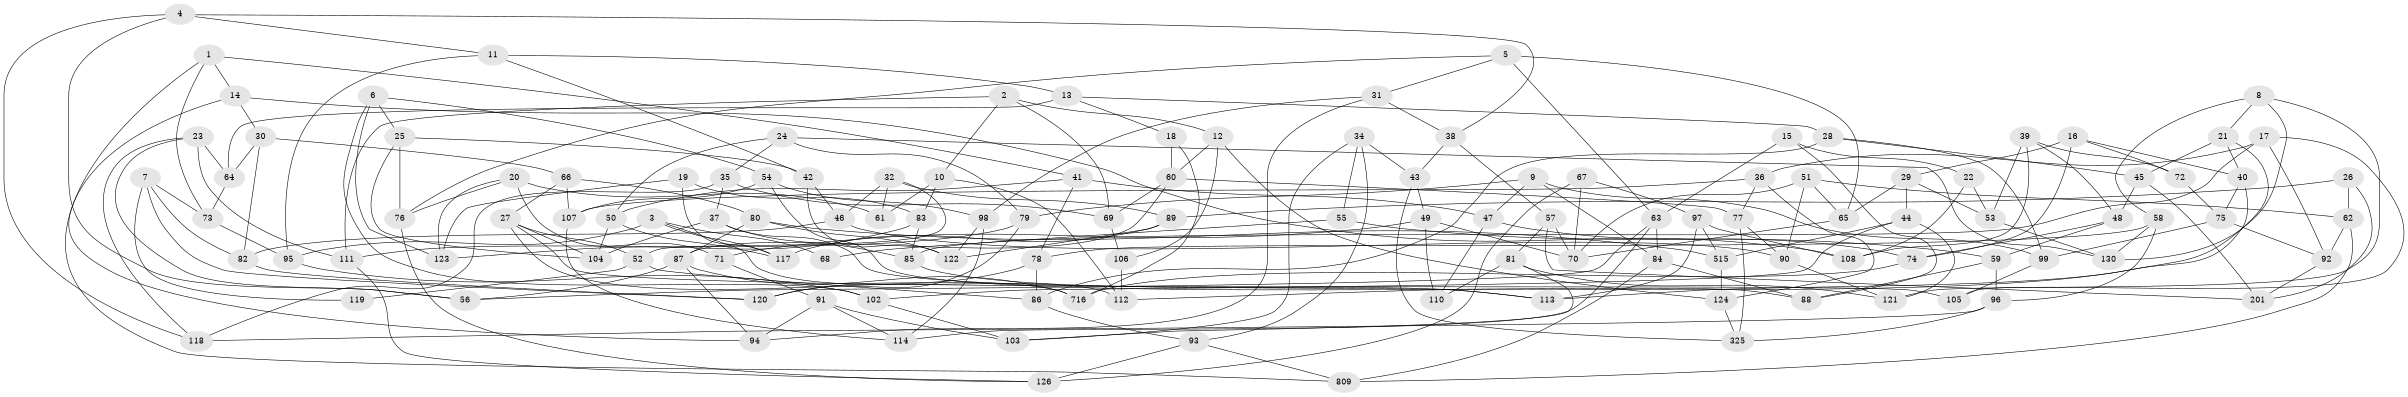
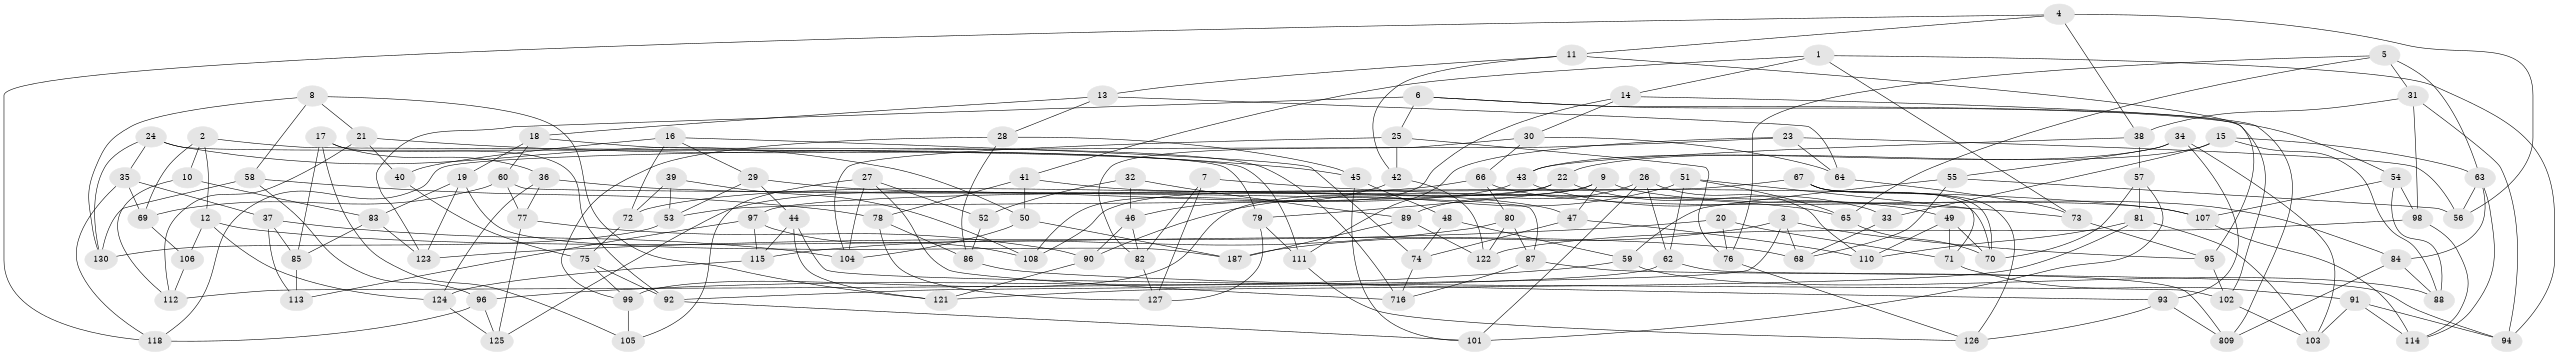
edge "18" -- "19": added
edge "12" -- "60": now "12" -- "68"
edge "39" -- "48": removed
edge "67" -- "71": added
edge "66" -- "27": now "66" -- "72"
edge "26" -- "110": added
node "61": removed
node "33": added
node "117": label "117" -> "187"
node "515": label "515" -> "115"
edge "87" -- "56": now "55" -- "56"
edge "40" -- "113": removed
node "119": removed
node "120": label "120" -> "127"
node "201": label "201" -> "101"
node "325": label "325" -> "125"
